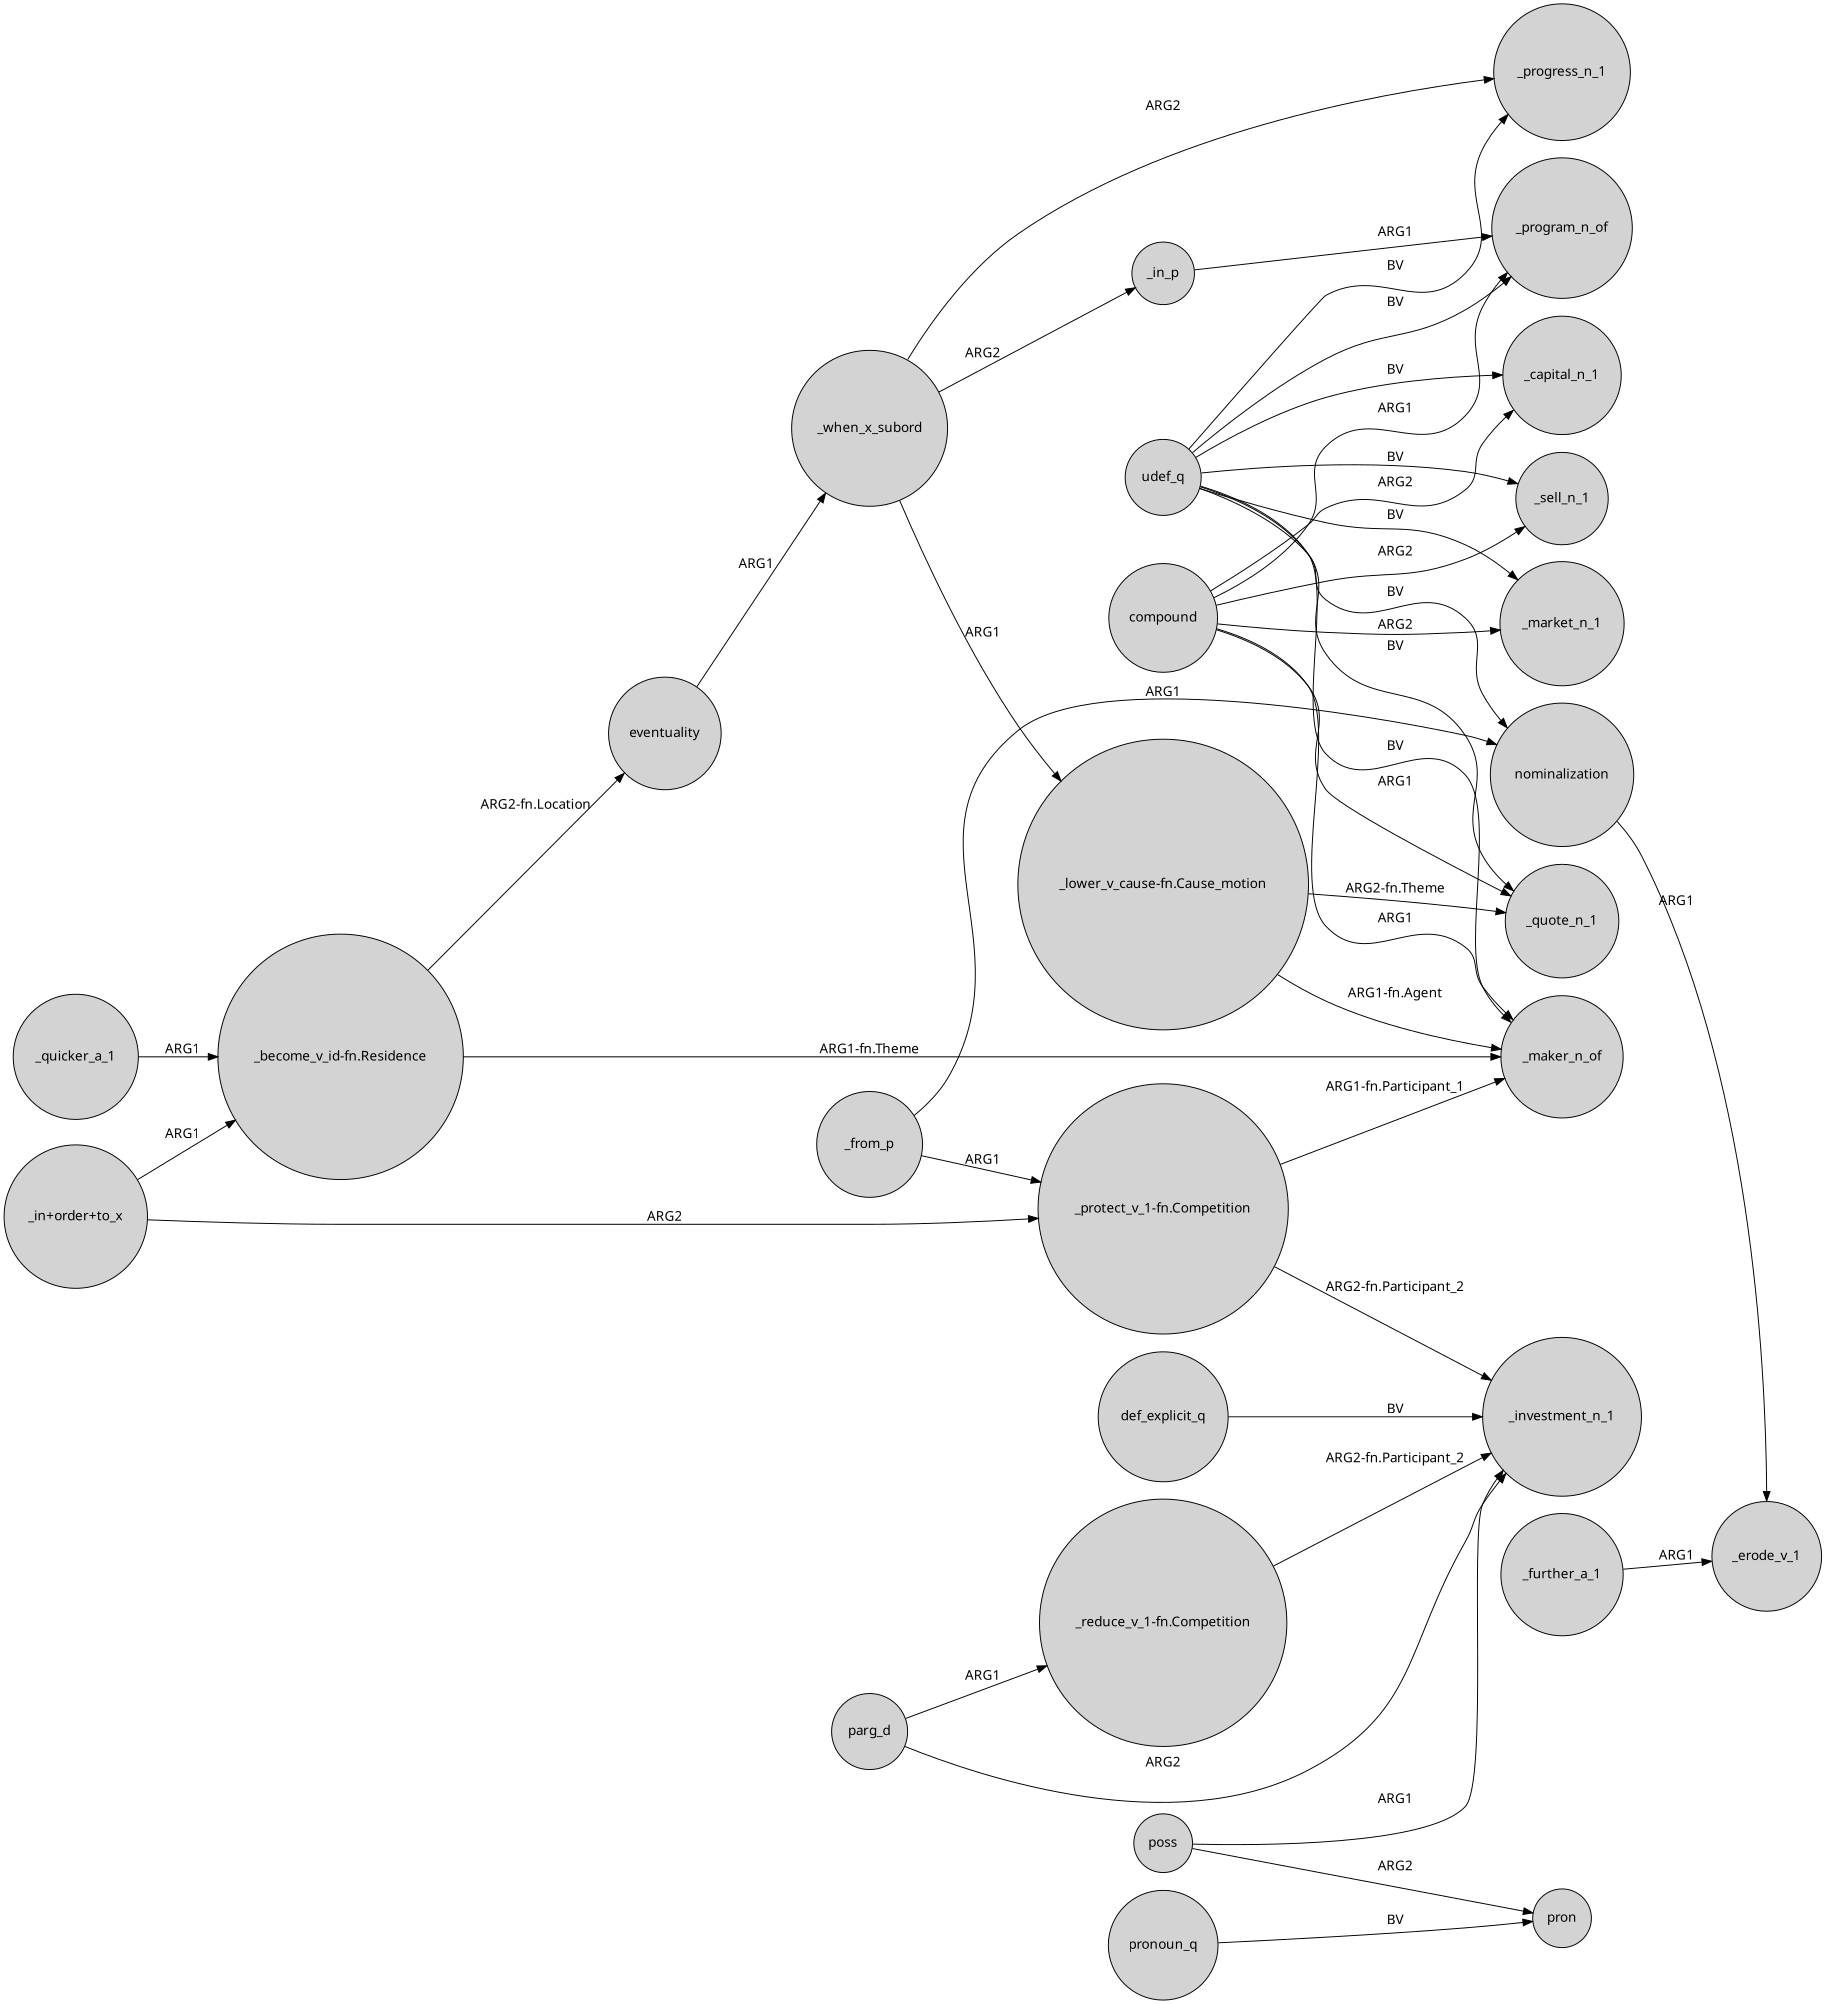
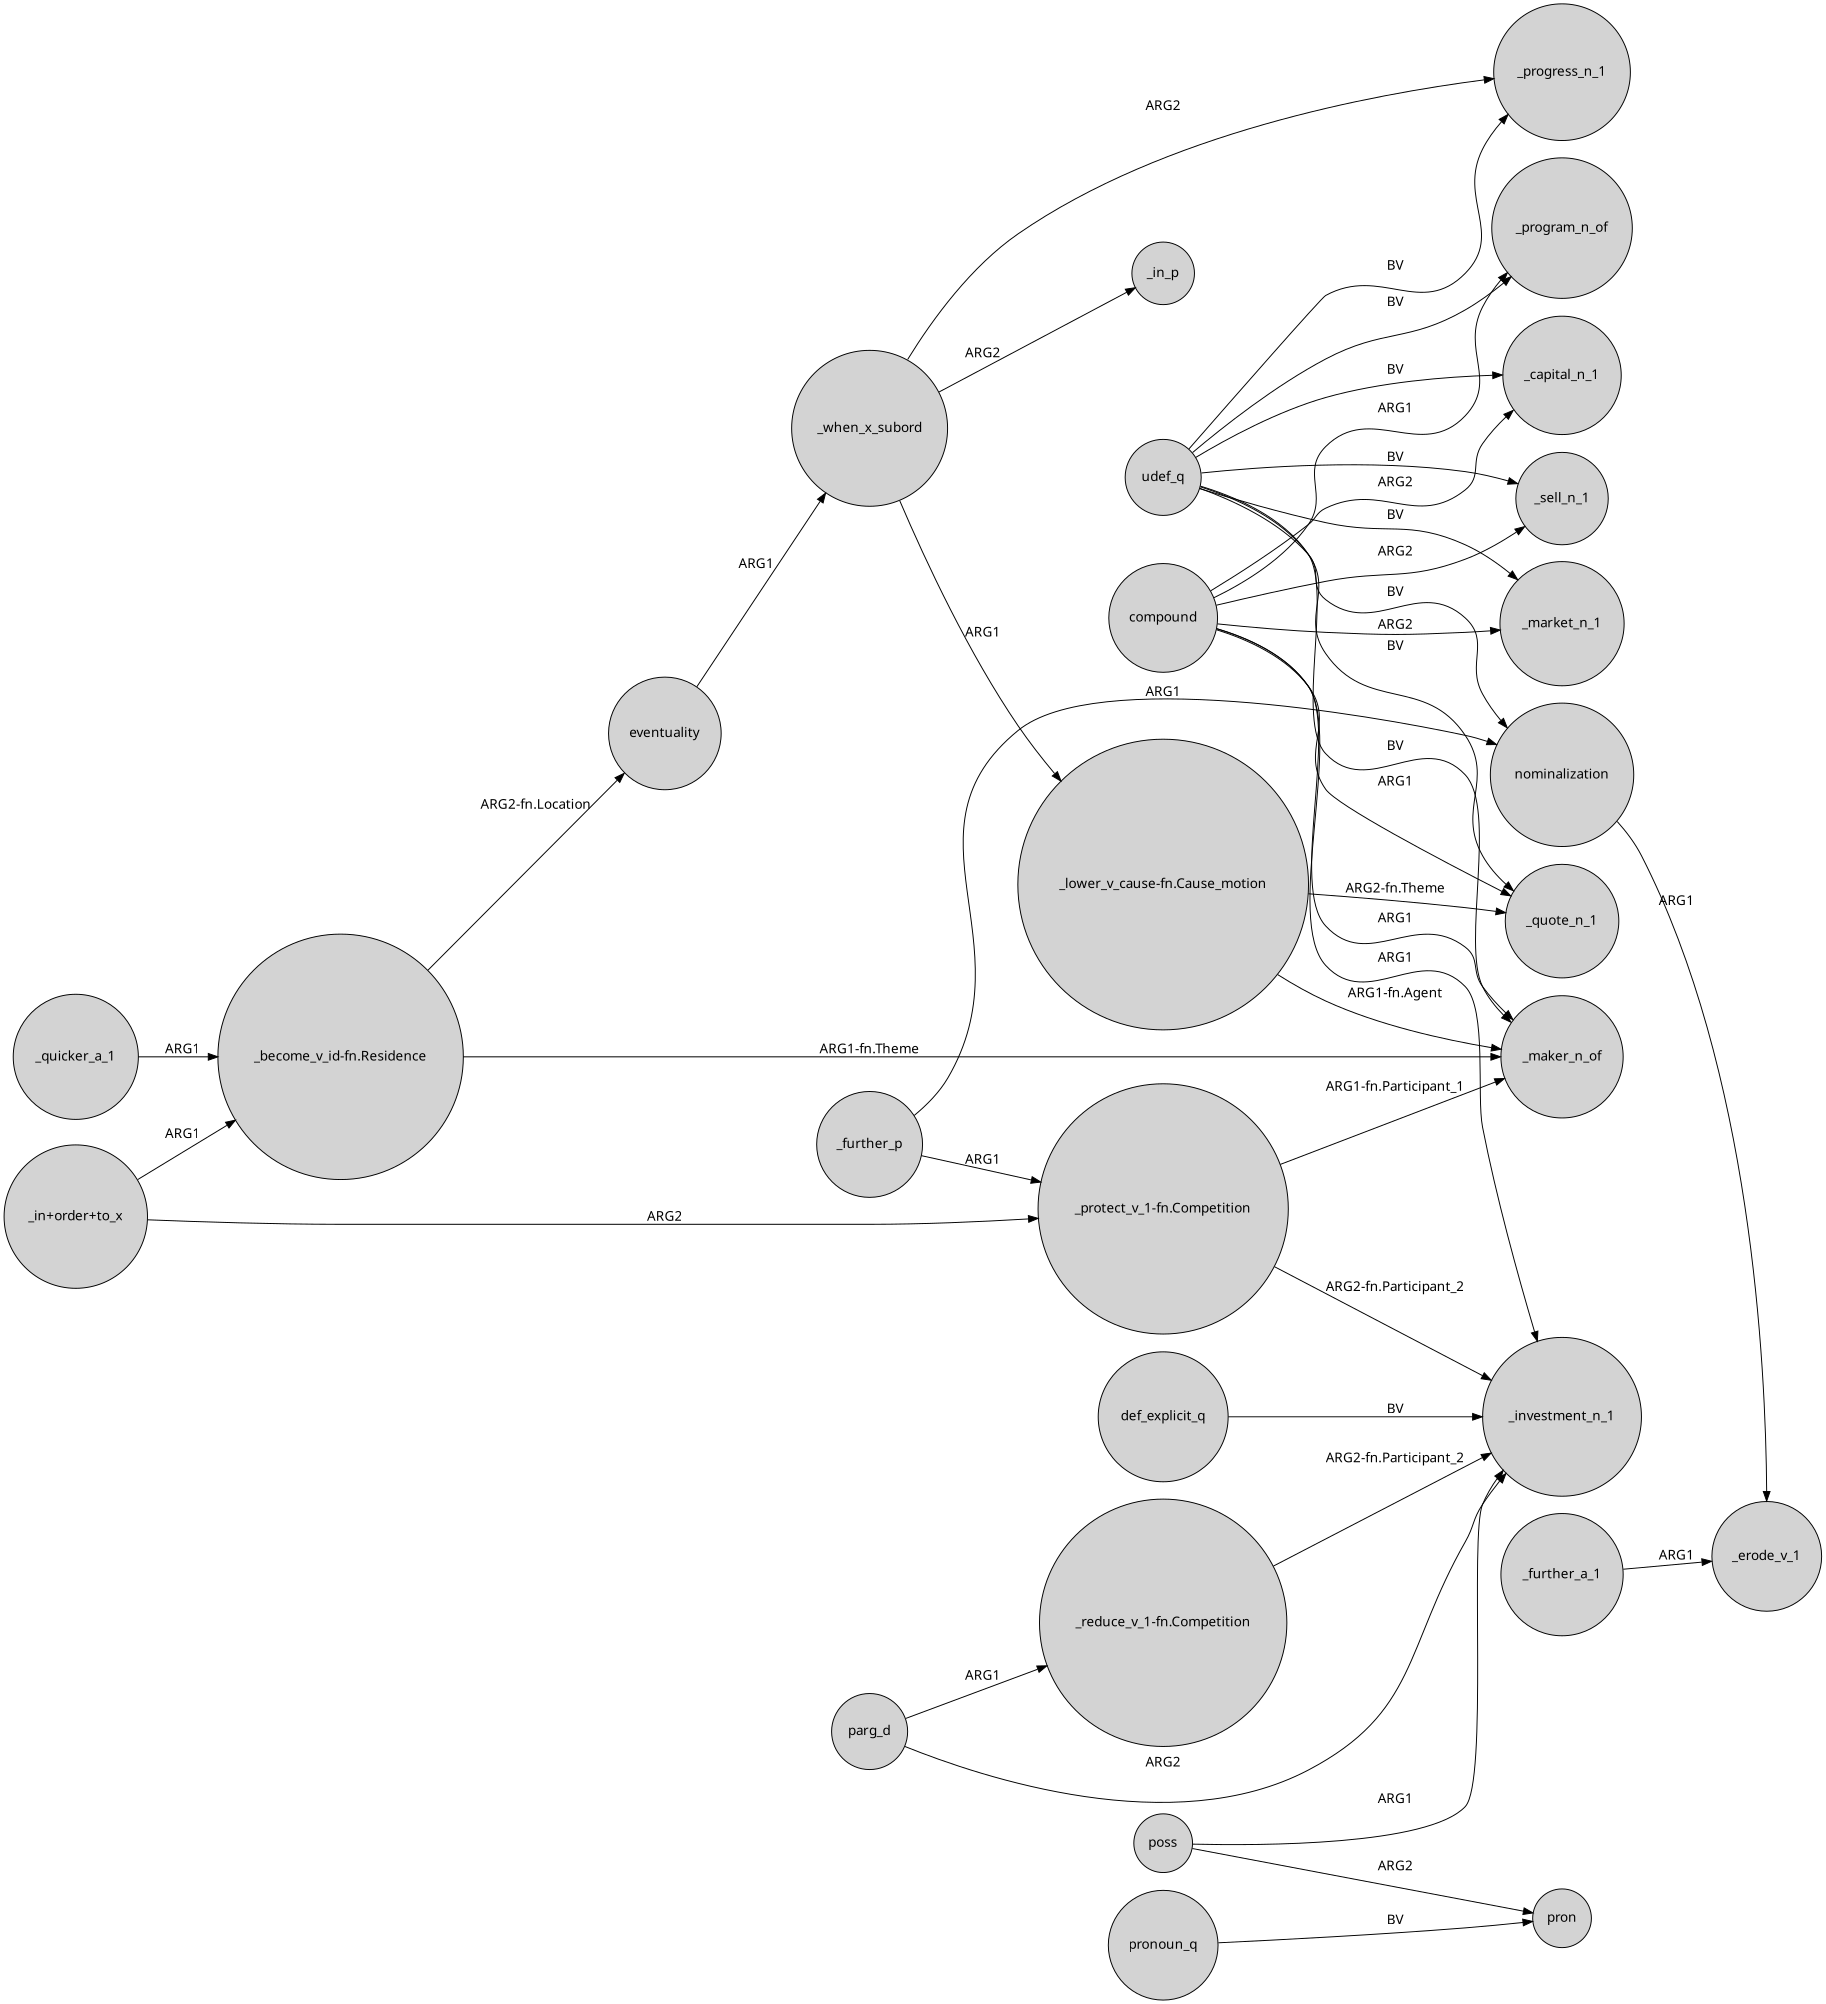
edge "_in_p" -> "_program_n_of": removed, label "ARG1"
edge "compound" -> "_investment_n_1": added, label "ARG1"
node "_from_p": label "_from_p" -> "_further_p"
